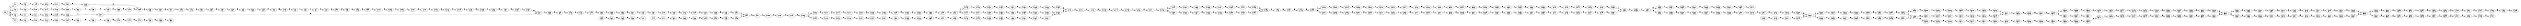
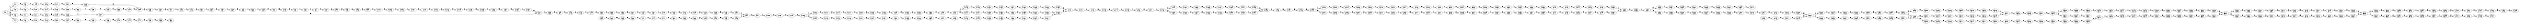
edge "S71" -> "S74": added, label "L"
